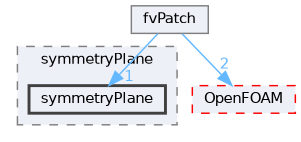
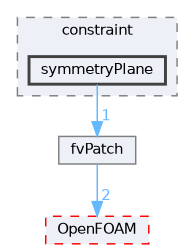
edge "fvPatch" -> "symmetryPlane": reversed
cluster "symmetryPlane": label "symmetryPlane" -> "constraint"
